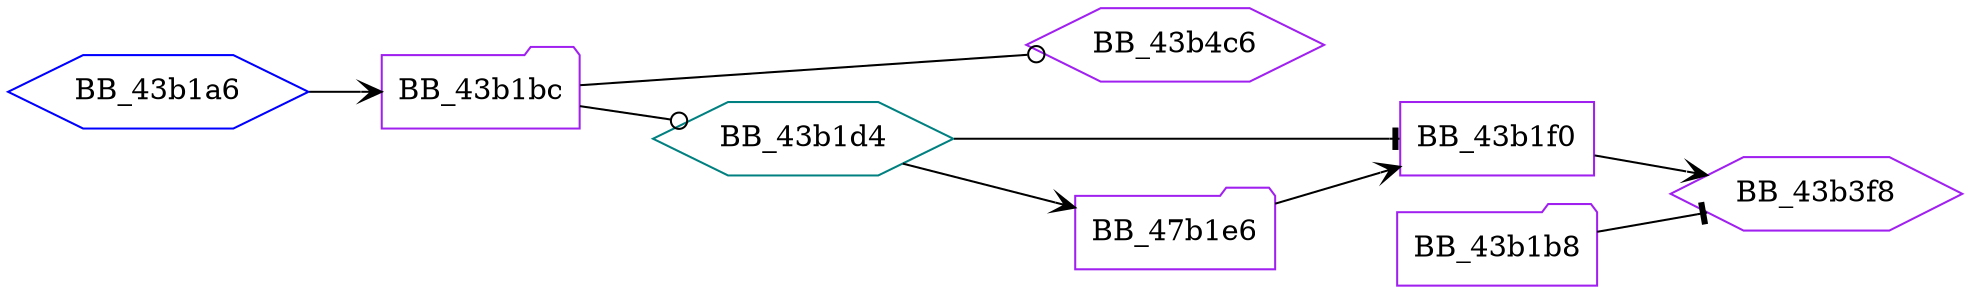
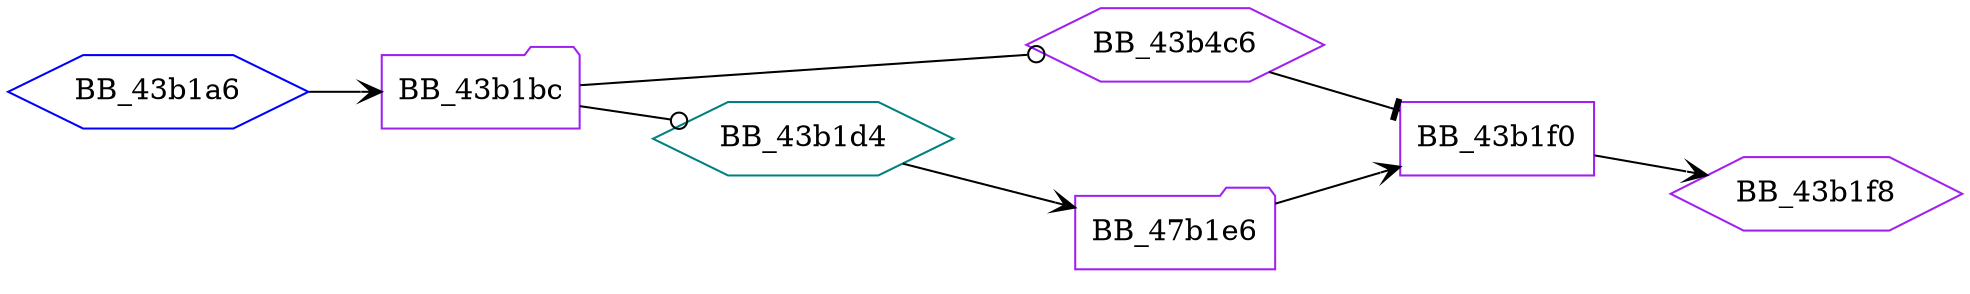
edge "BB_43b1d4" -> "BB_43b1f0": now "BB_43b4c6" -> "BB_43b1f0"
node "BB_43b3f8": label "BB_43b3f8" -> "BB_43b1f8"
node "BB_43b1b8": removed
